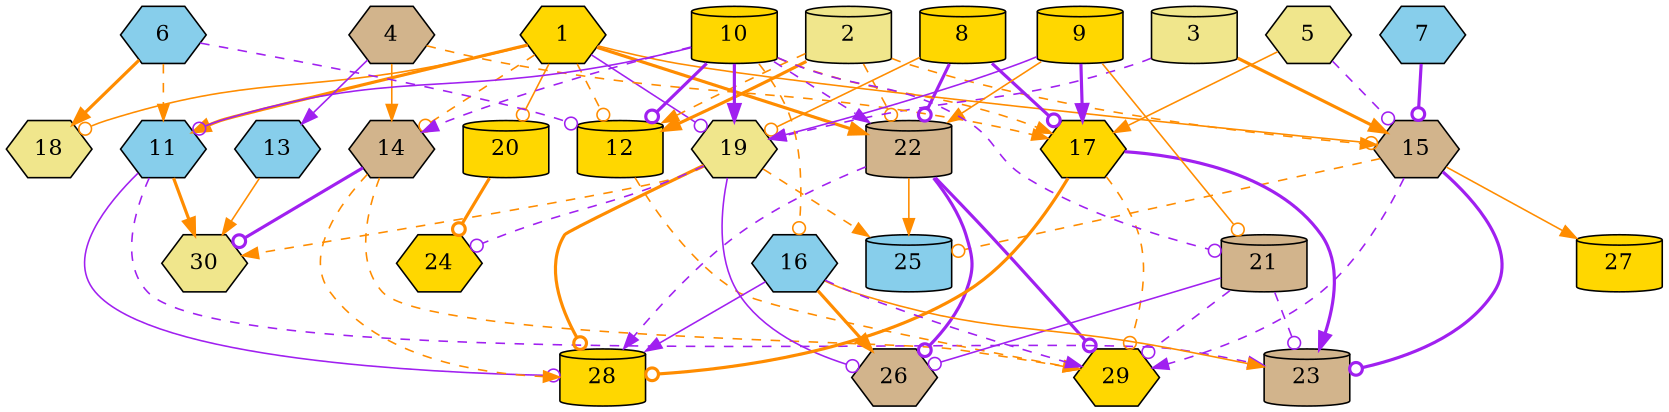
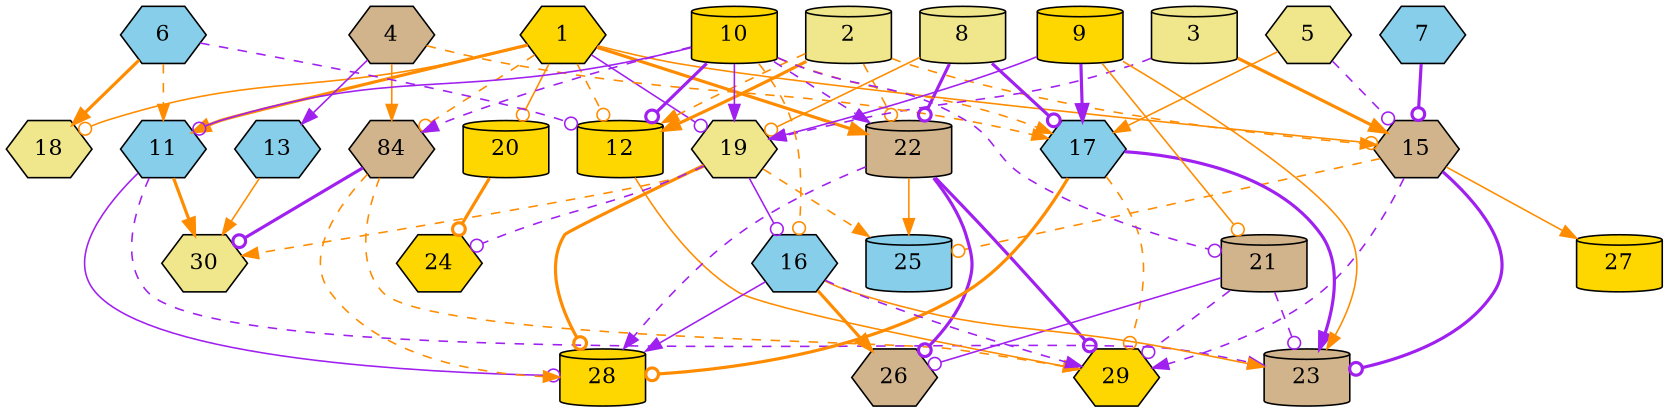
node "8": fillcolor gold -> khaki
edge "9" -> "22": now "9" -> "23"
edge "10" -> "19": style bold -> solid
node "14": label "14" -> "84"
node "17": fillcolor gold -> skyblue
edge "19" -> "26": now "19" -> "16"
edge "12" -> "29": style dashed -> solid
